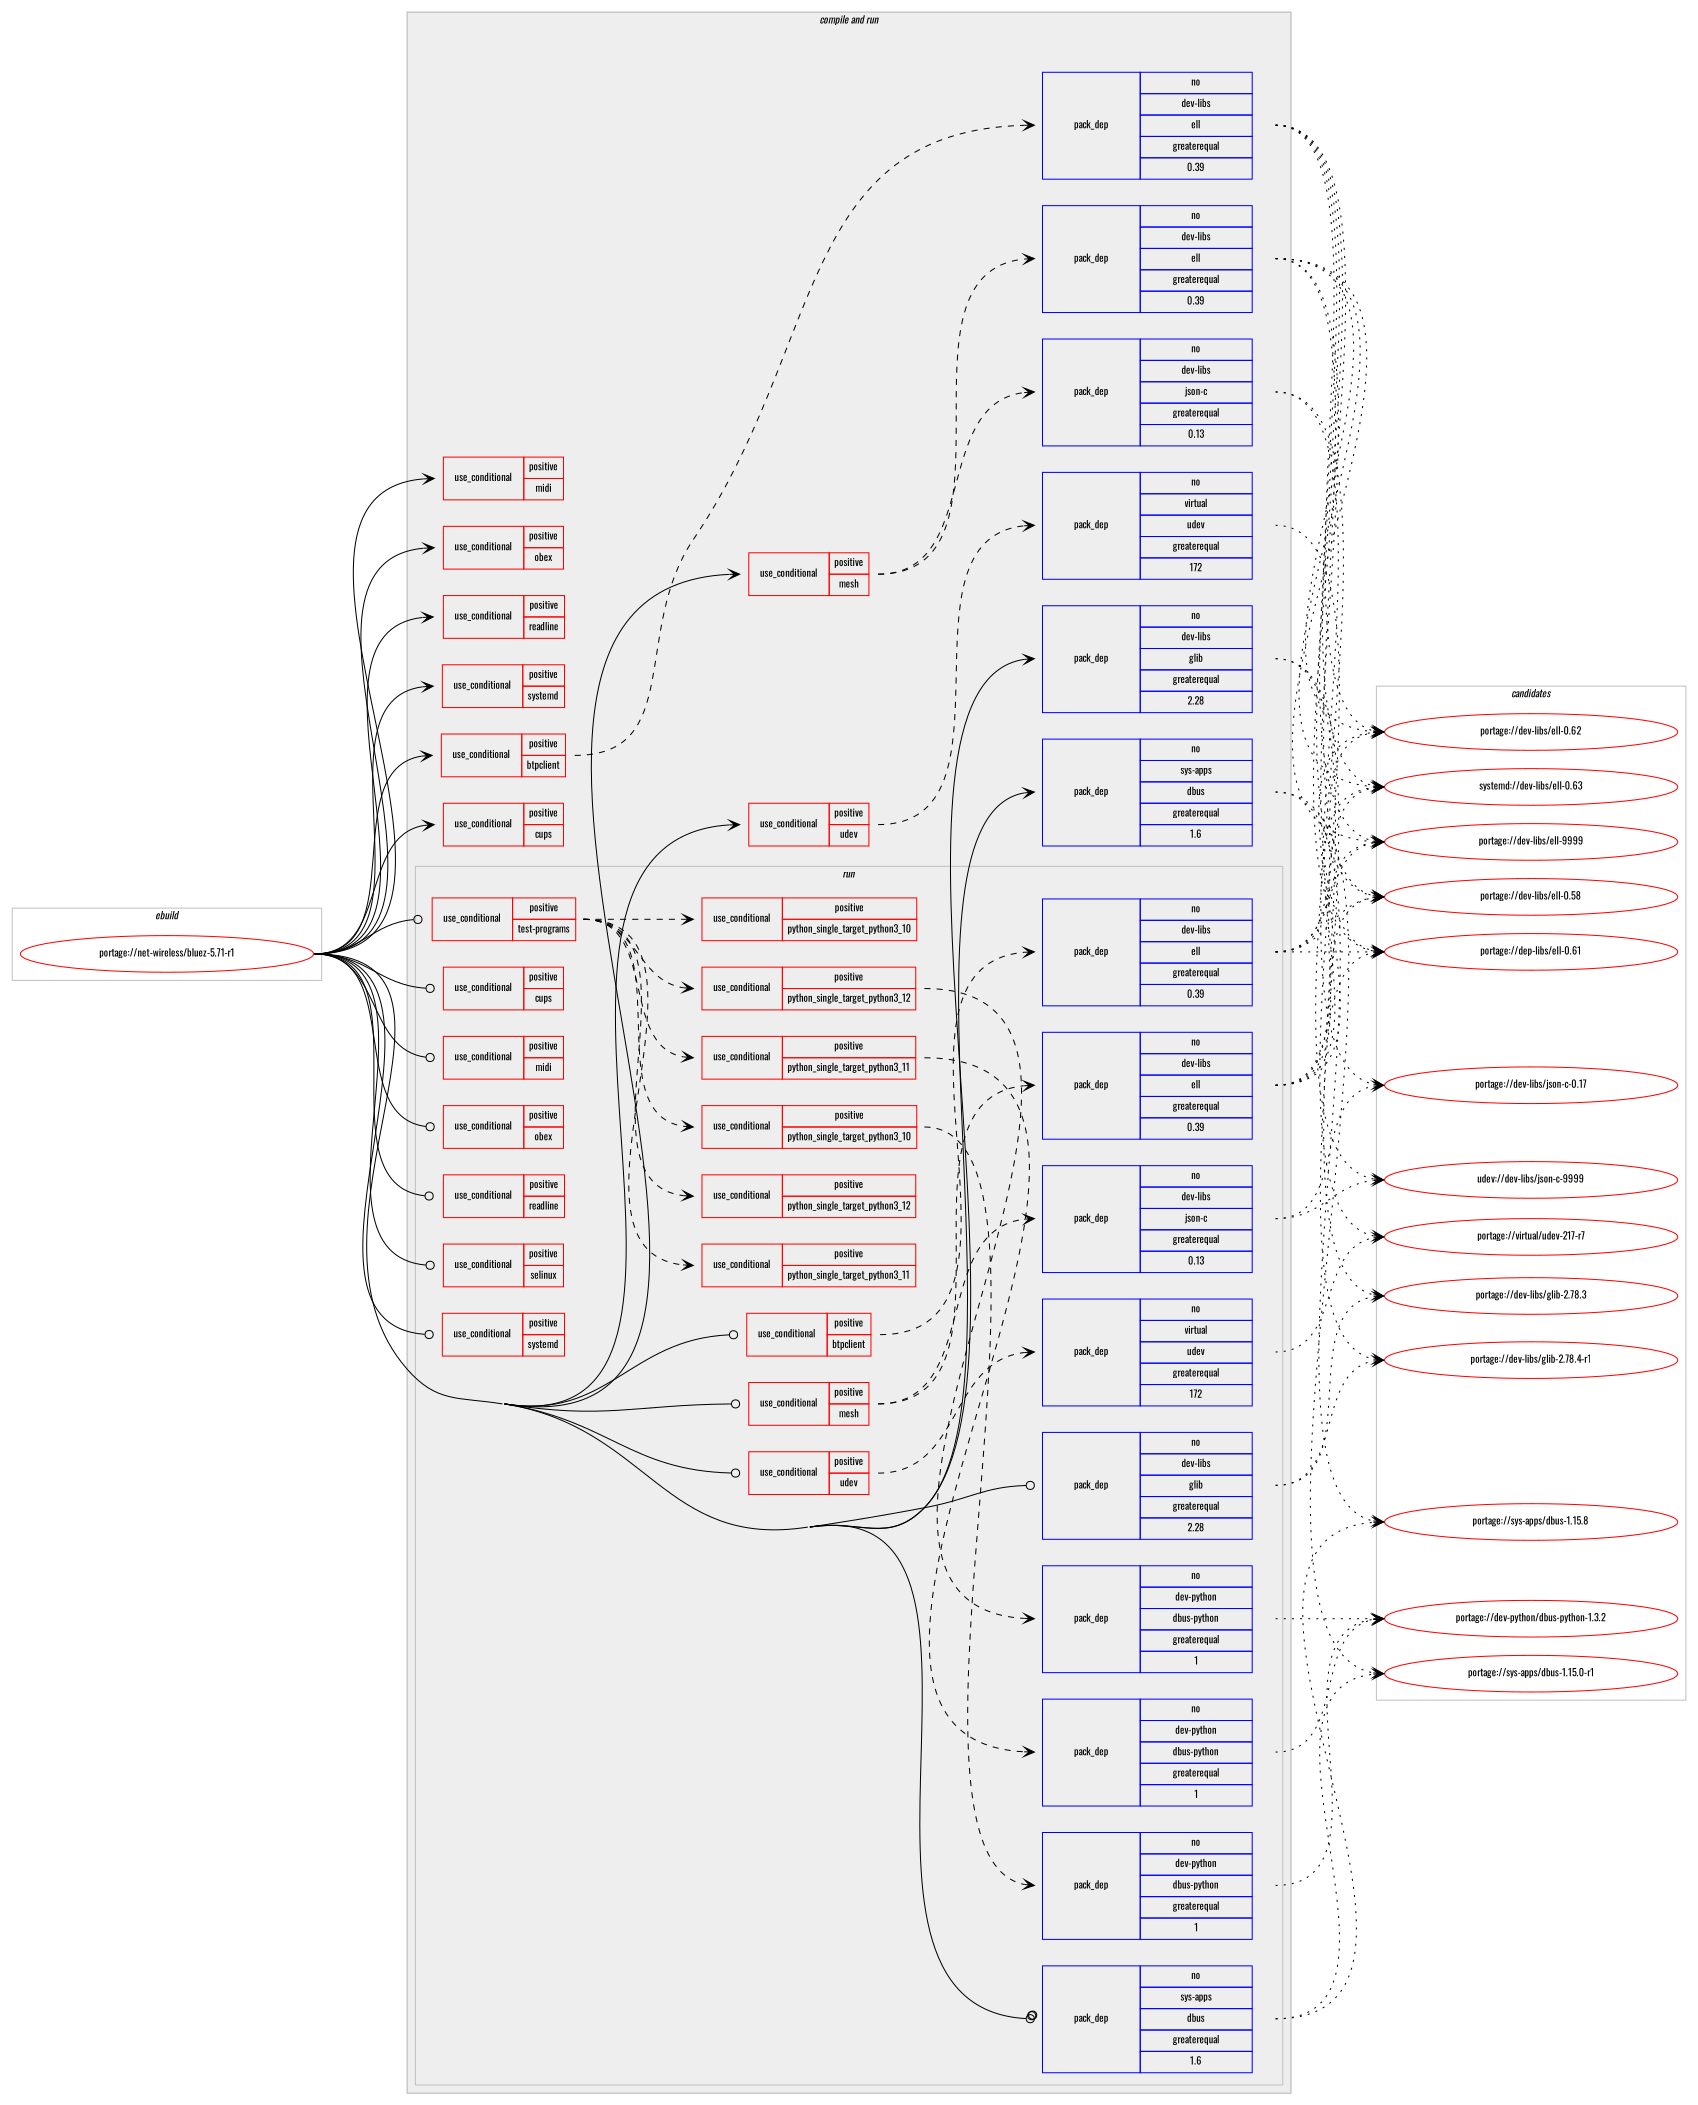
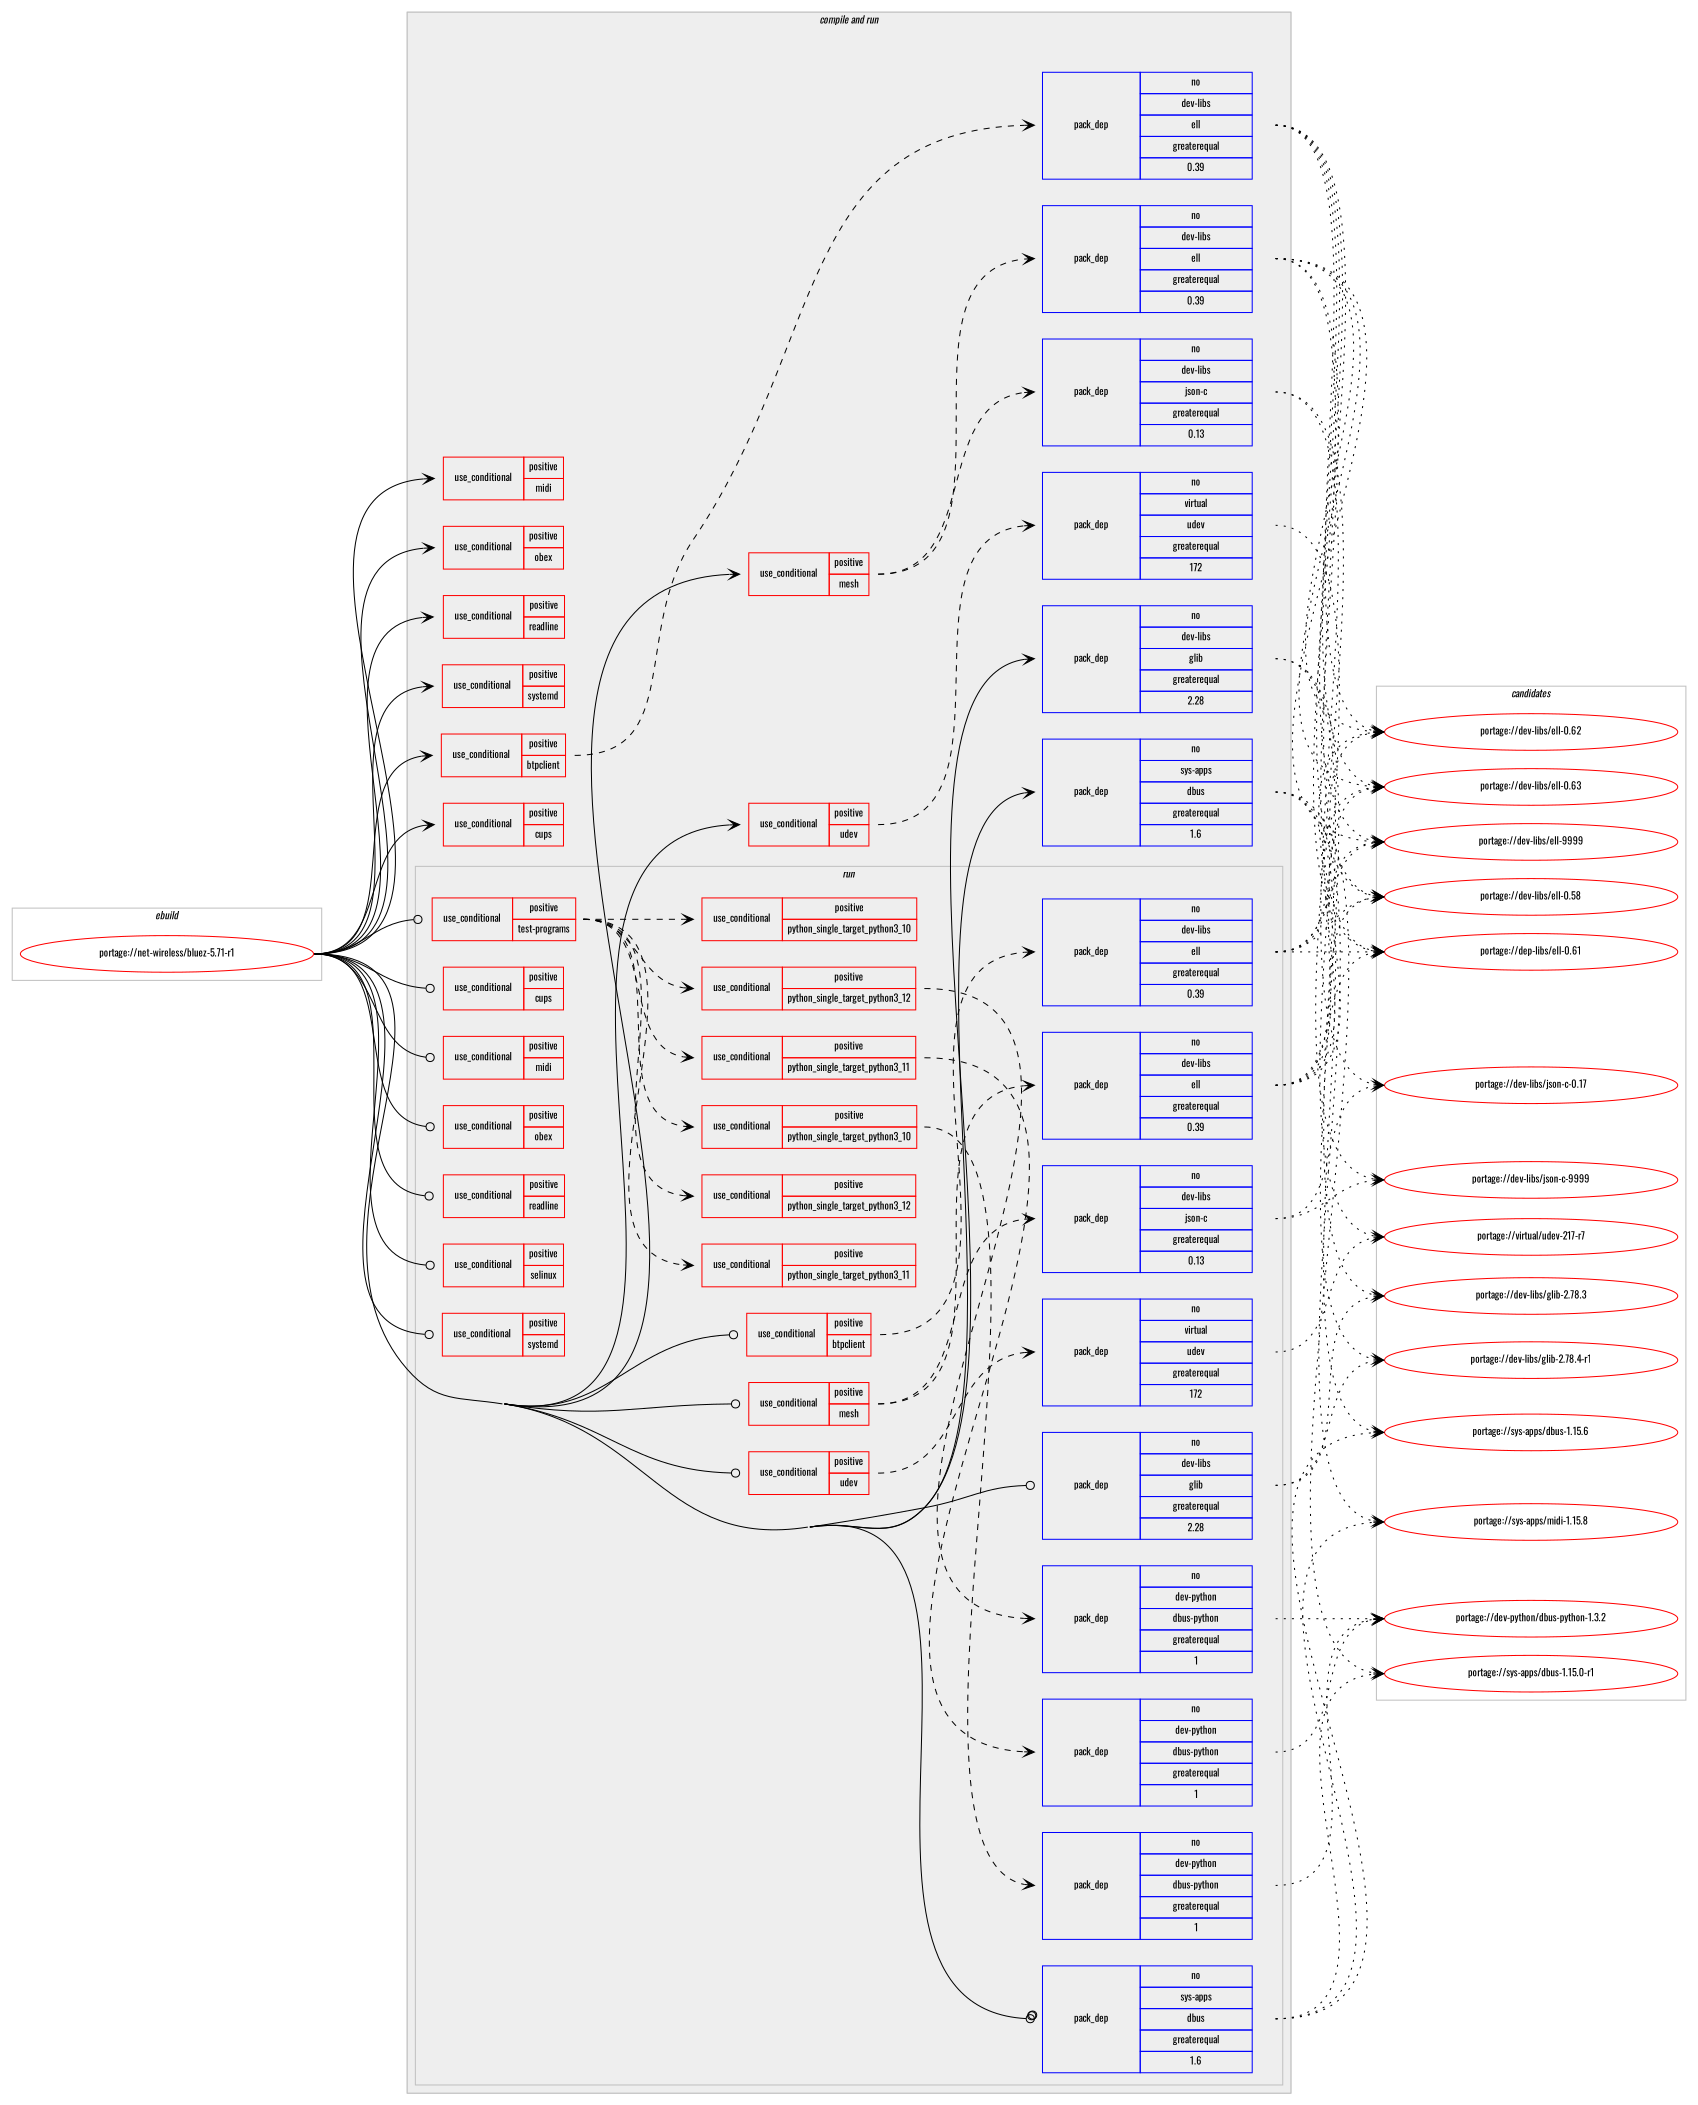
node "systemd://dev-libs/ell-0.63": label "systemd://dev-libs/ell-0.63" -> "portage://dev-libs/ell-0.63"
node "udev://dev-libs/json-c-9999": label "udev://dev-libs/json-c-9999" -> "portage://dev-libs/json-c-9999"
node "portage://sys-apps/dbus-1.15.6": added
node "portage://sys-apps/dbus-1.15.8": label "portage://sys-apps/dbus-1.15.8" -> "portage://sys-apps/midi-1.15.8"
